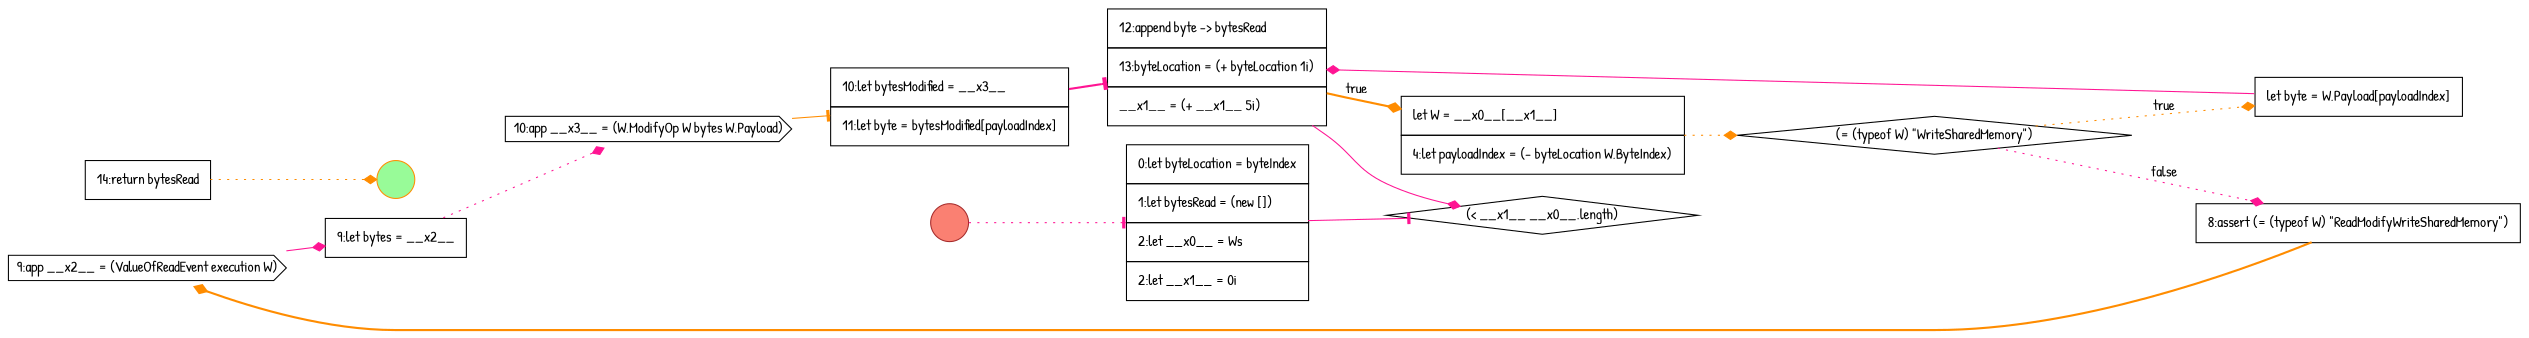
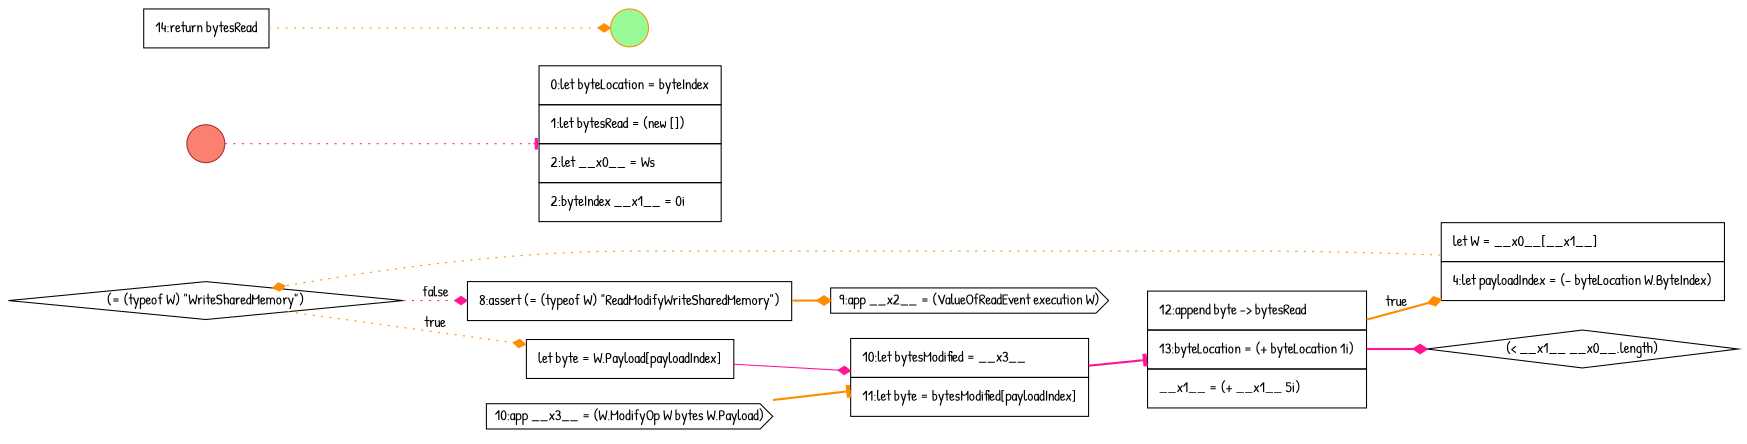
edge "let byte = W.Payload[payloadIndex]" -> "12:append byte -> bytesRead": now "let byte = W.Payload[payloadIndex]" -> "10:let bytesModified = __x3__"
edge "10:app __x3__ = (W.ModifyOp W bytes W.Payload)" -> "10:let bytesModified = __x3__": style solid -> bold
edge "12:append byte -> bytesRead" -> "(< __x1__ __x0__.length)": style solid -> bold
edge "0:let byteLocation = byteIndex" -> "(< __x1__ __x0__.length)": removed
node "9:let bytes = __x2__": removed
node "0:let byteLocation = byteIndex": text "2:let __x1__ = 0i" -> "2:byteIndex __x1__ = 0i"
